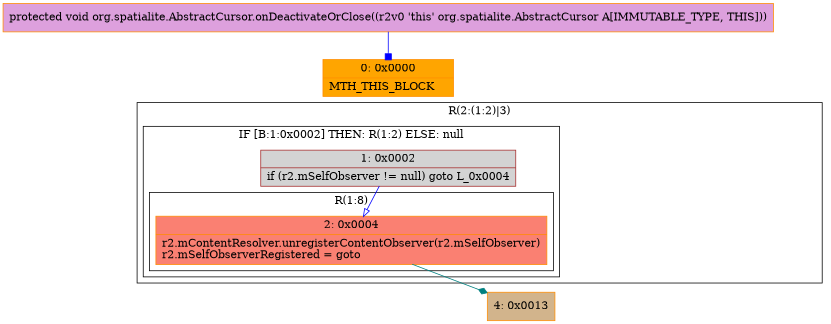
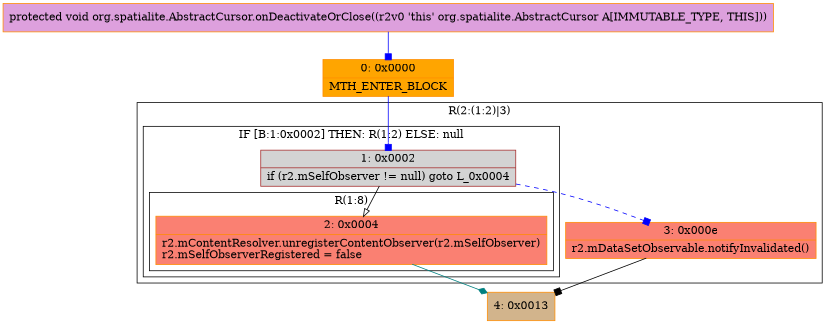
node "0: 0x0000": text "MTH_THIS_BLOCK" -> "MTH_ENTER_BLOCK"
edge "0: 0x0000" -> "1: 0x0002": added
edge "1: 0x0002" -> "2: 0x0004": color blue -> black
node "3: 0x000e": added
node "2: 0x0004": text "r2.mSelfObserverRegistered = goto" -> "r2.mSelfObserverRegistered = false"
